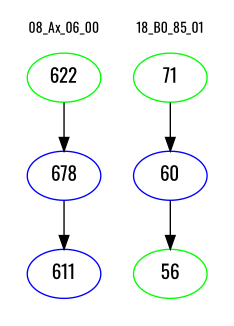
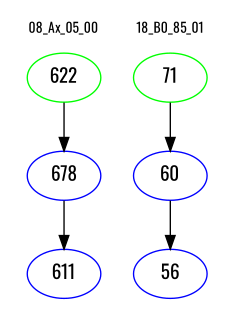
cluster "08_Ax_06_00": label "08_Ax_06_00" -> "08_Ax_05_00"
node "56": color green -> blue
